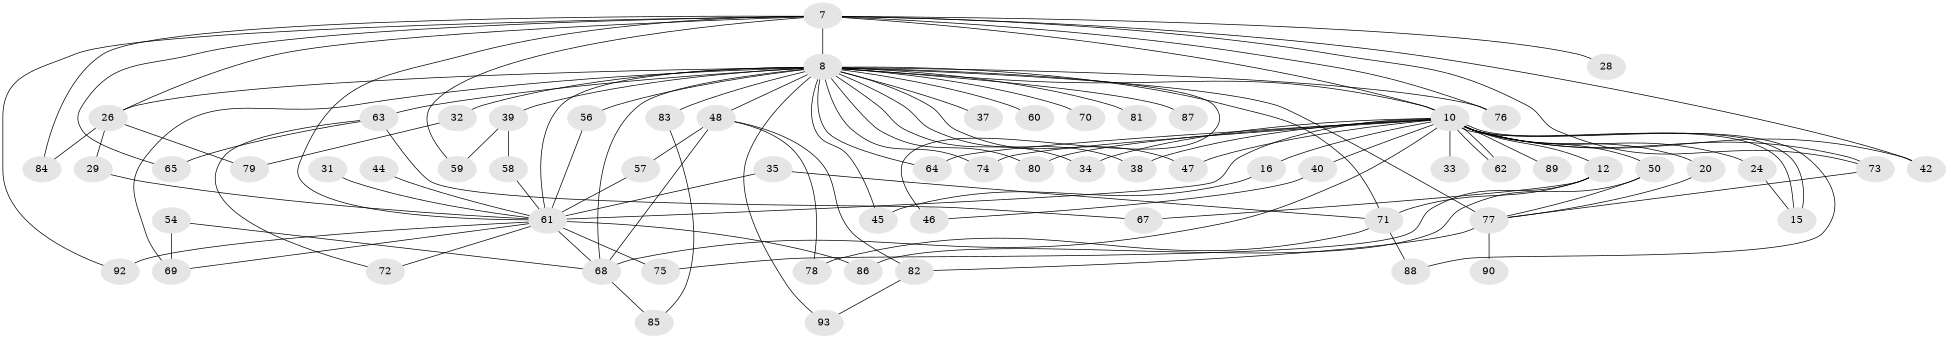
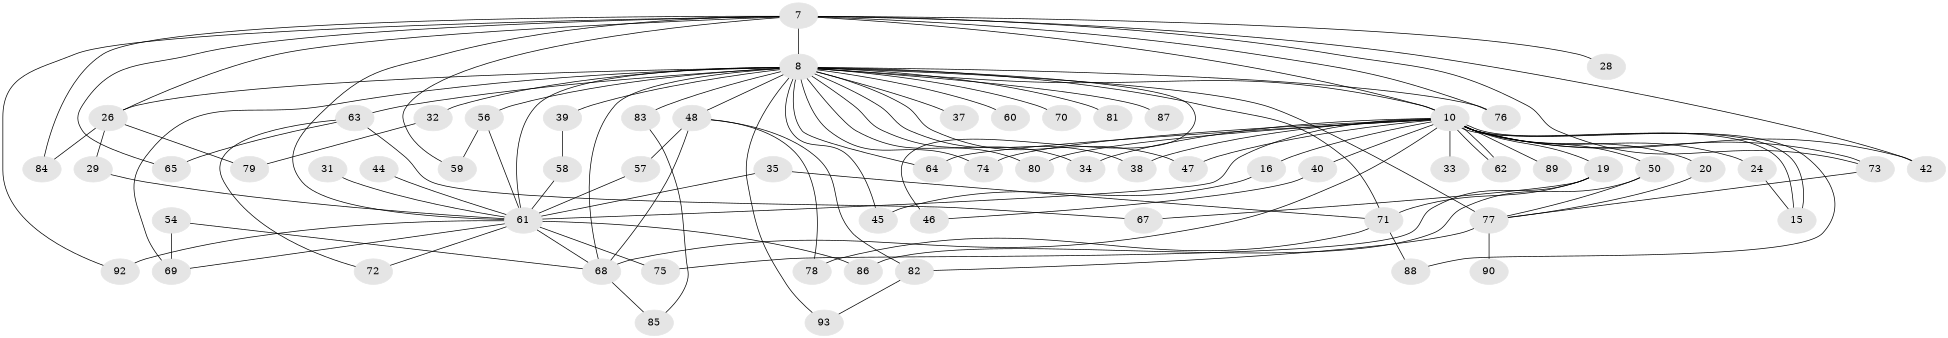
edge "39" -- "59": now "56" -- "59"
node "12": label "12" -> "19"
